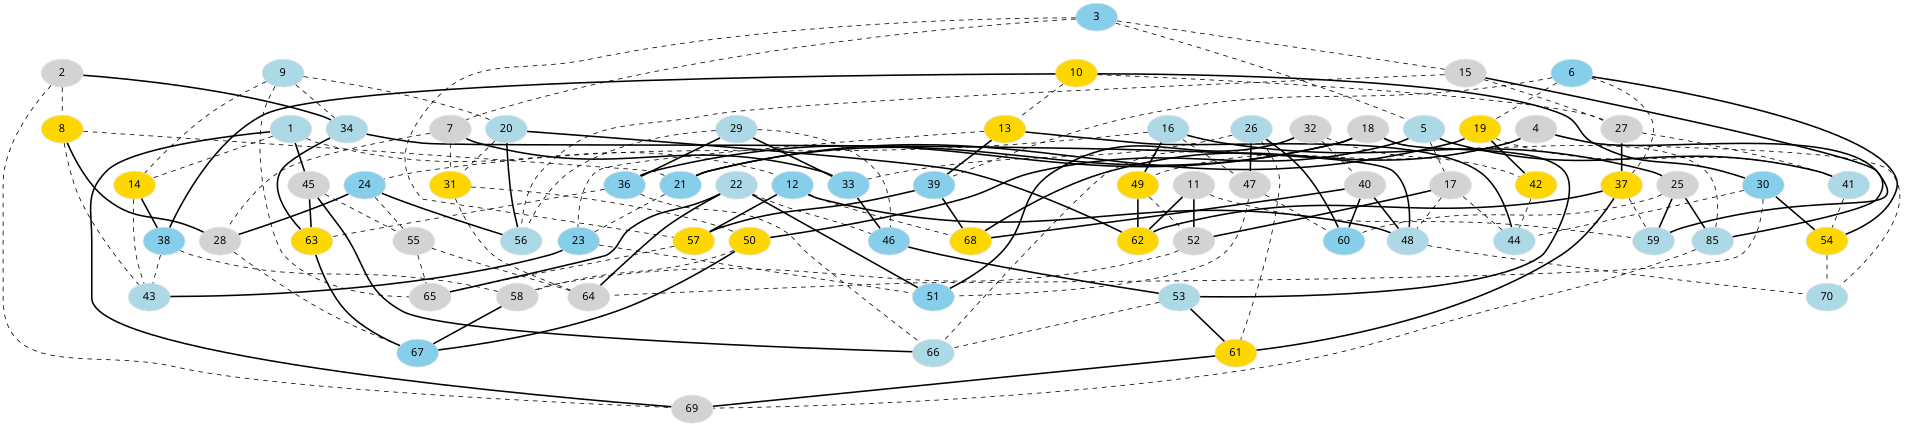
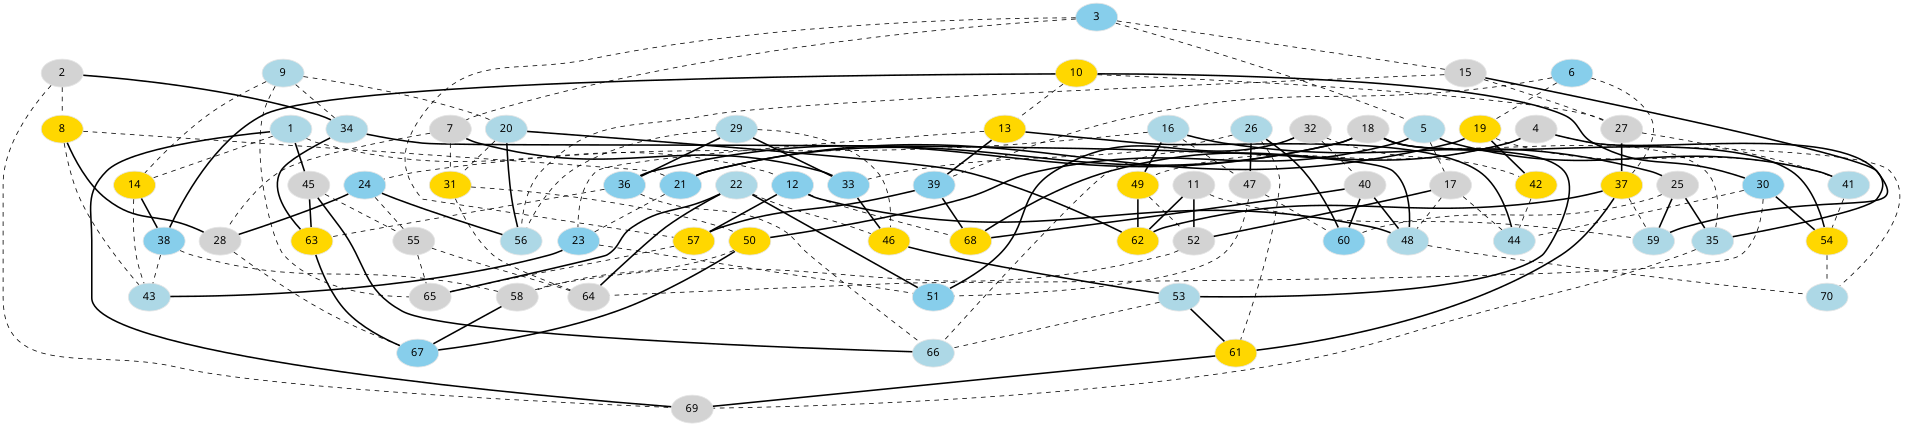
edge "6" -- "54": now "18" -- "54"
node "46": fillcolor skyblue -> gold
node "85": label "85" -> "35"
